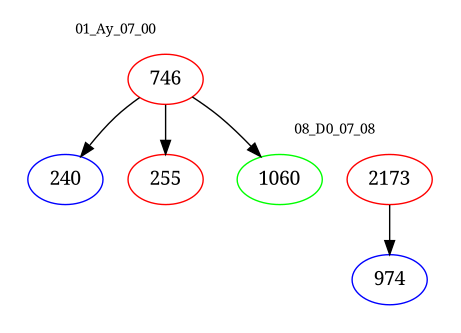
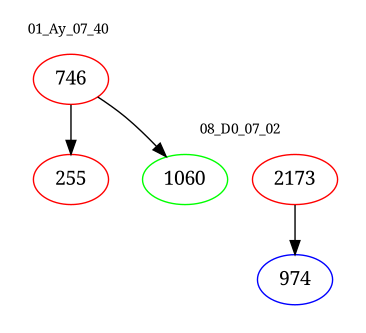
cluster "01_Ay_07_00": label "01_Ay_07_00" -> "01_Ay_07_40"
cluster "08_D0_07_08": label "08_D0_07_08" -> "08_D0_07_02"
node "240": removed
